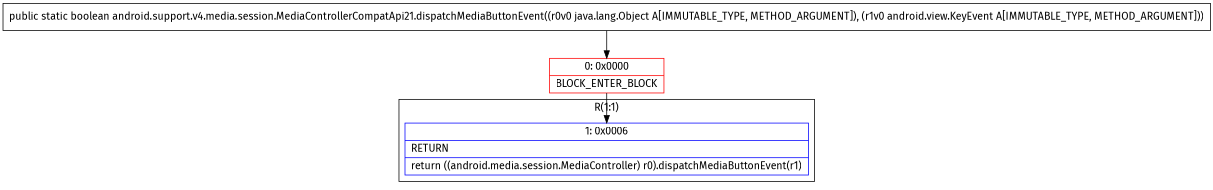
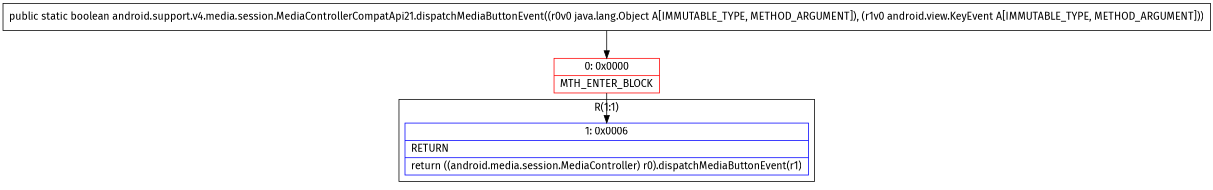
node "0: 0x0000": text "BLOCK_ENTER_BLOCK" -> "MTH_ENTER_BLOCK"
